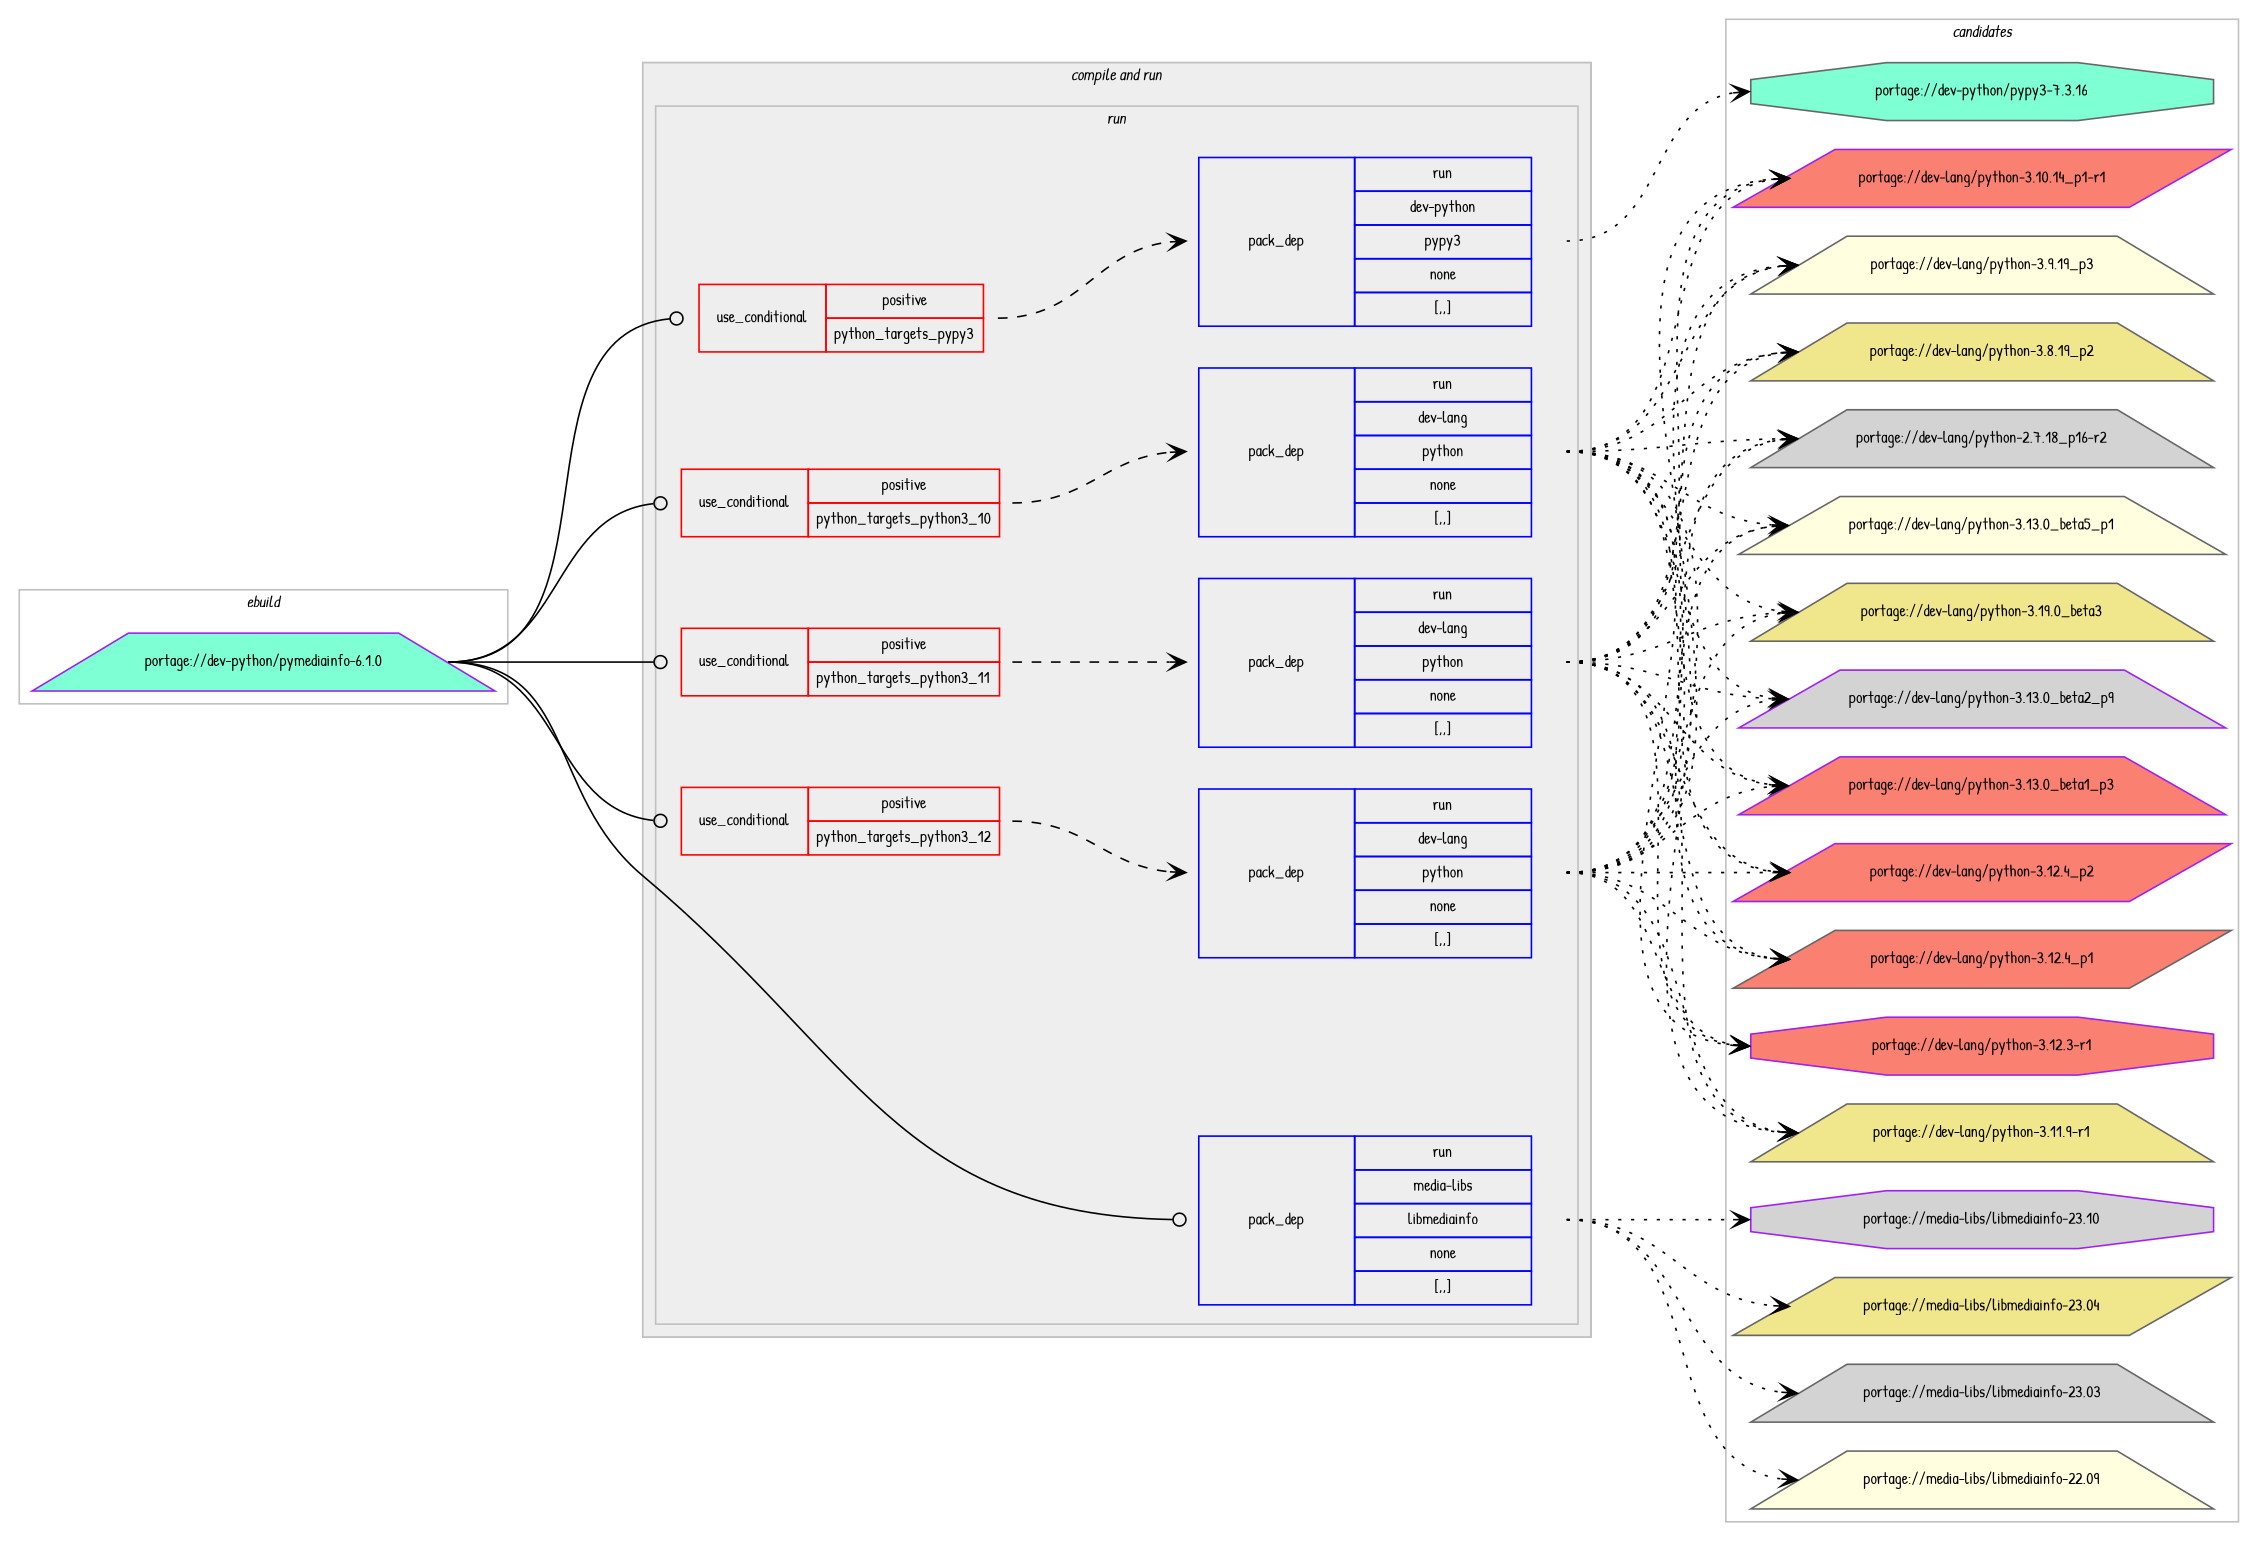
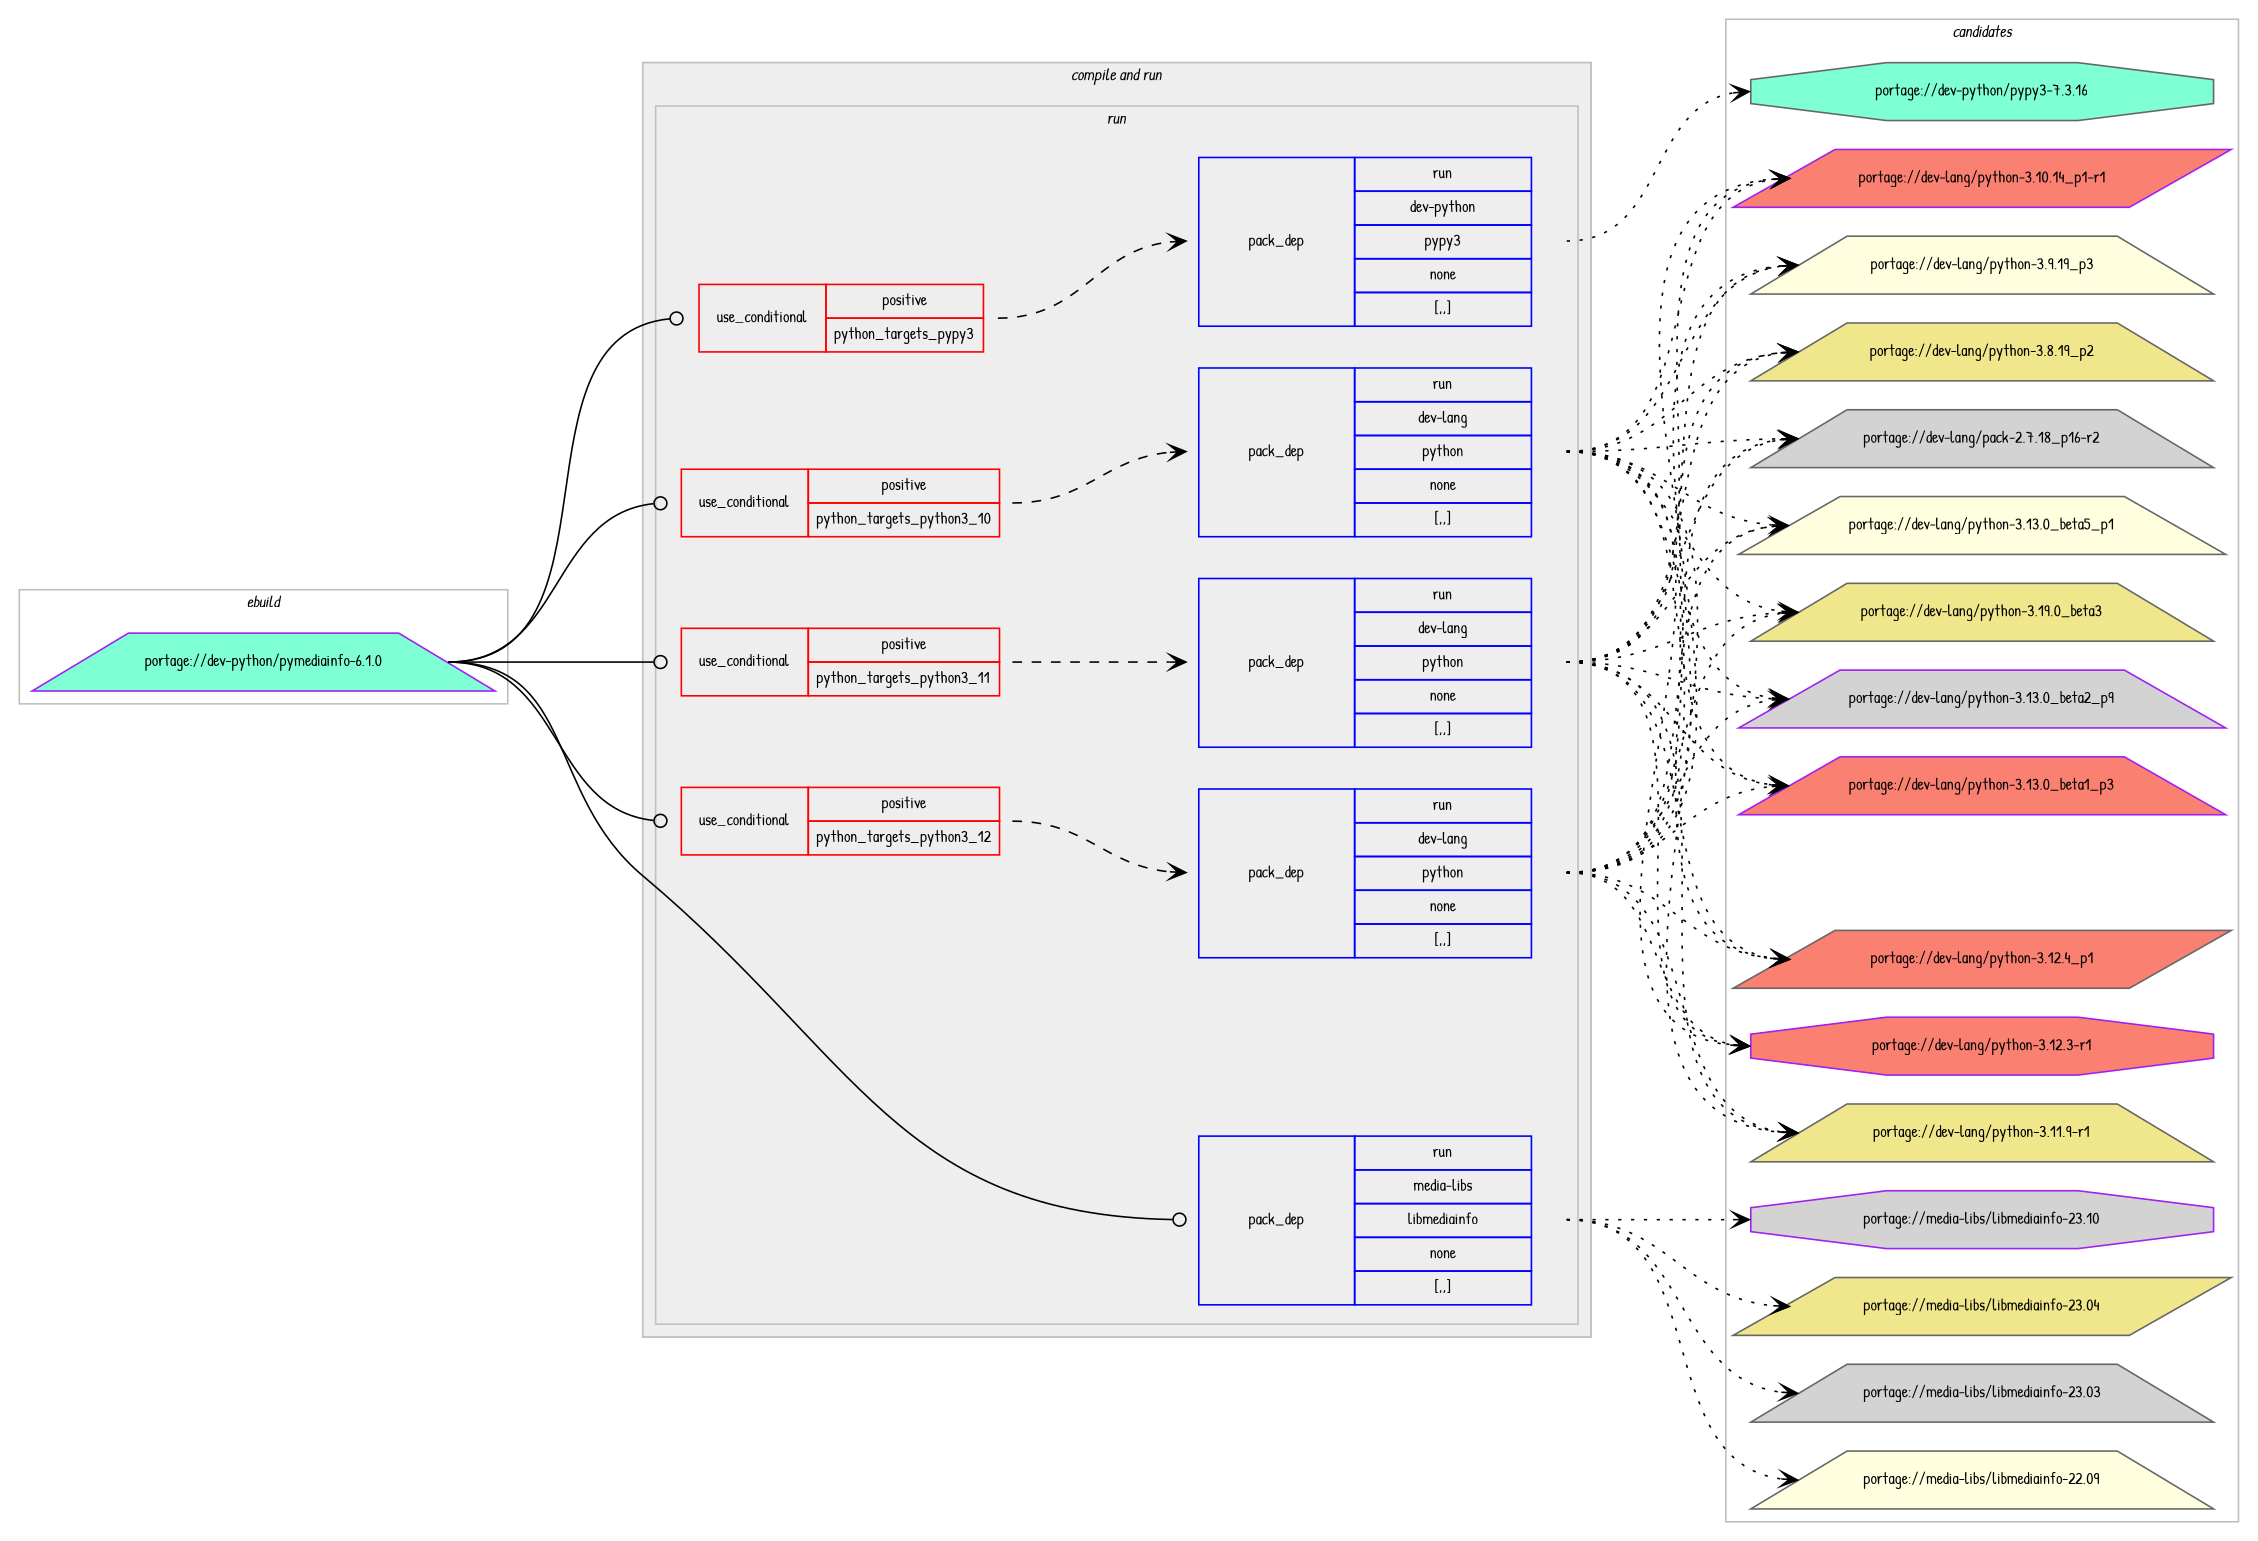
node "portage://dev-lang/python-2.7.18_p16-r2": label "portage://dev-lang/python-2.7.18_p16-r2" -> "portage://dev-lang/pack-2.7.18_p16-r2"
node "portage://dev-lang/python-3.12.4_p2": removed
